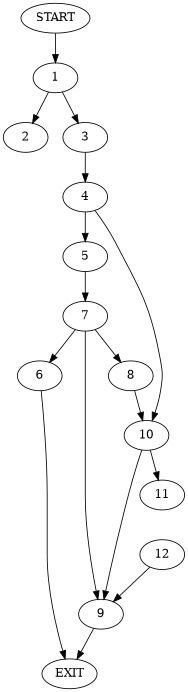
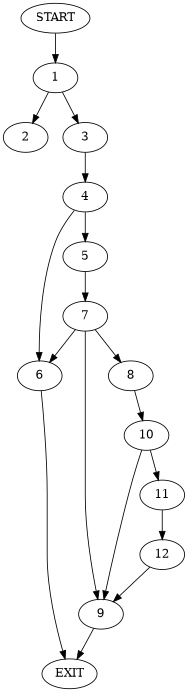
edge "4" -> "10": now "4" -> "6"
edge "11" -> "12": added
